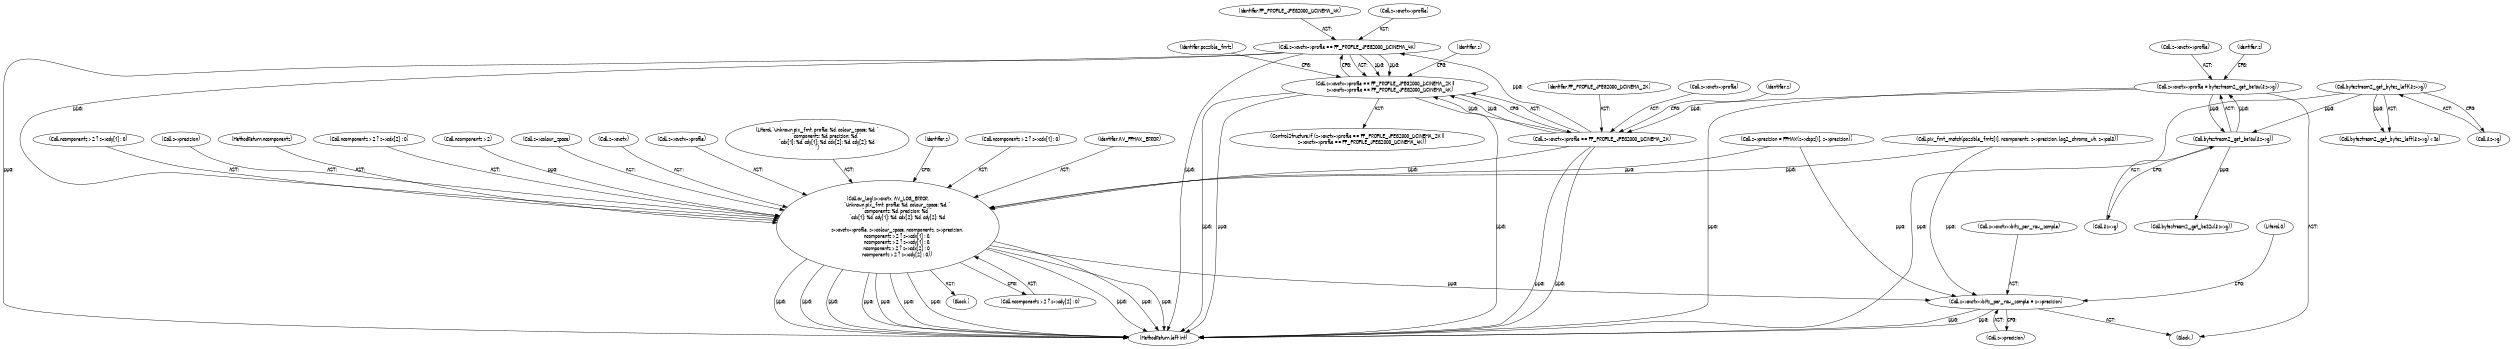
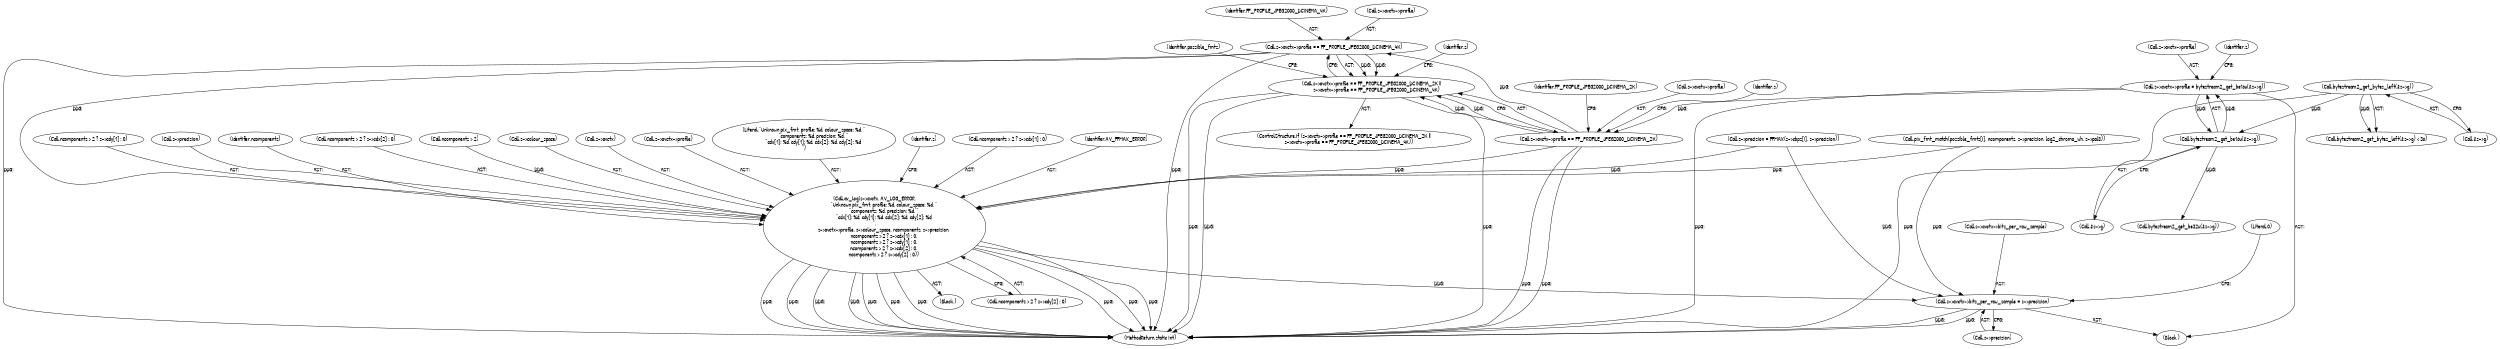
edge "(Identifier,FF_PROFILE_JPEG2000_DCINEMA_2K)" -> "(Call,s->avctx->profile == FF_PROFILE_JPEG2000_DCINEMA_2K)": label "AST: " -> "CFG: "
node "(MethodReturn,ncomponents)": label "(MethodReturn,ncomponents)" -> "(Identifier,ncomponents)"
node "(MethodReturn,left int)": label "(MethodReturn,left int)" -> "(MethodReturn,static int)"
